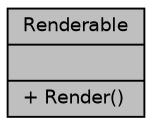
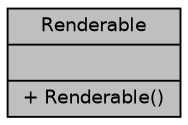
node "Renderable": text "+ Render()" -> "+ Renderable()"
